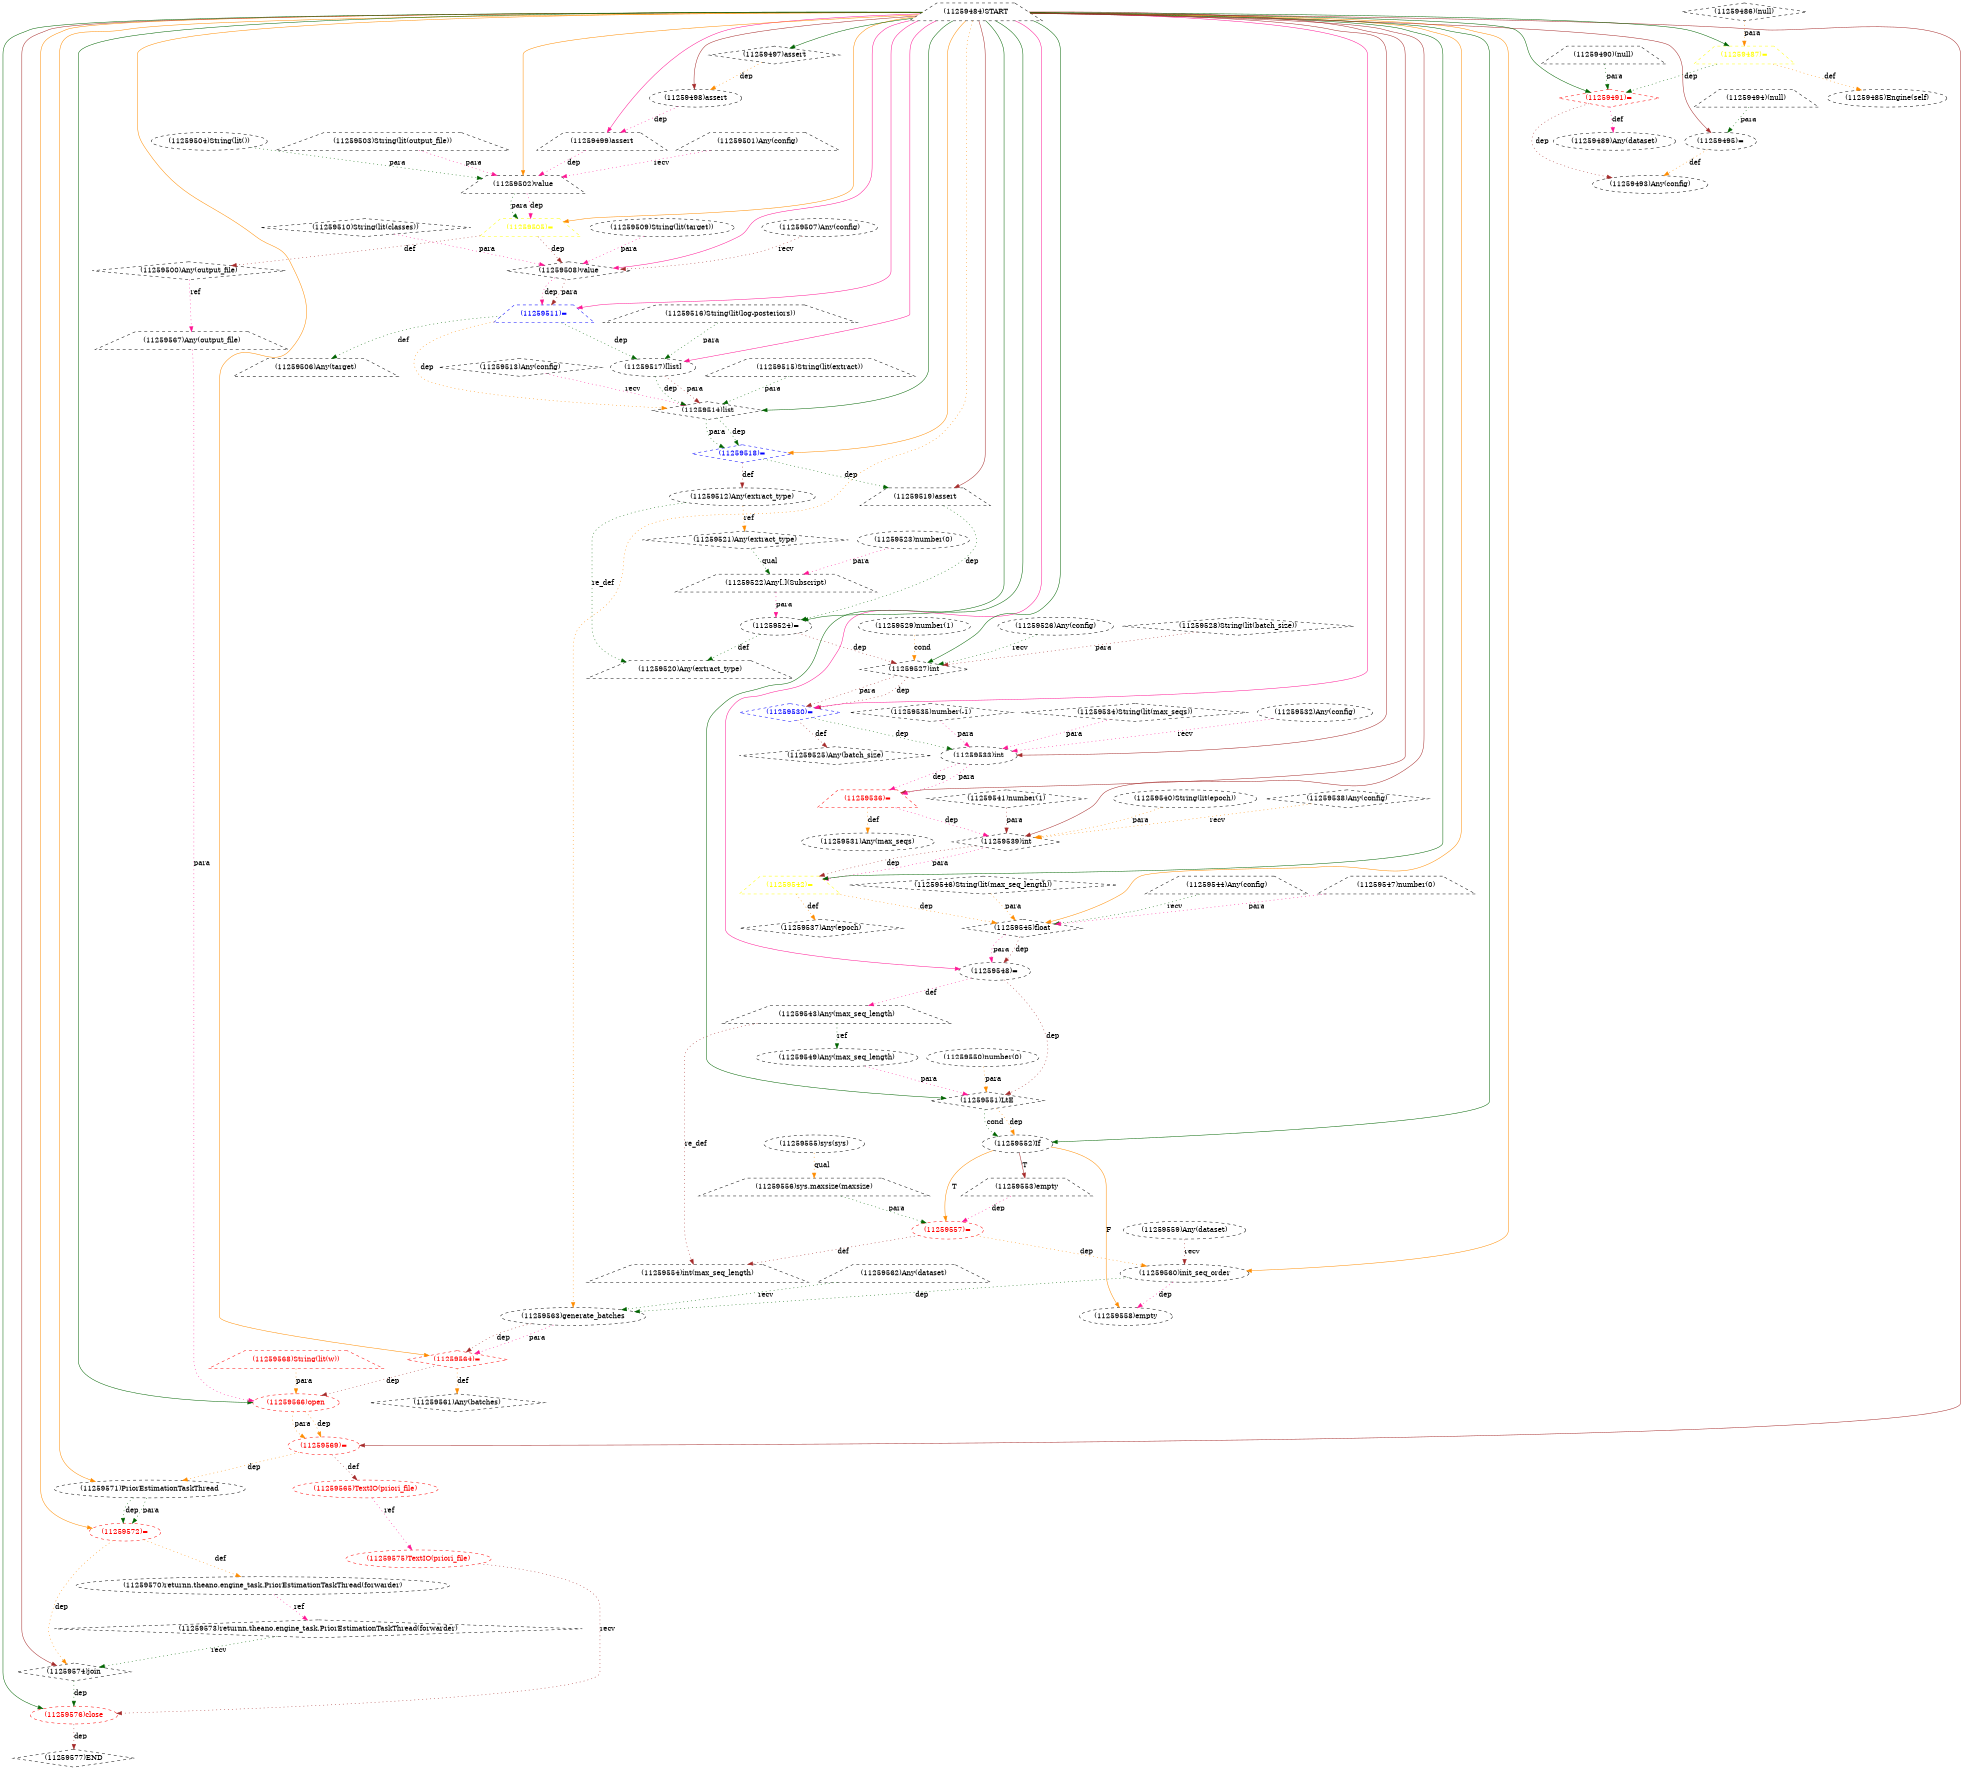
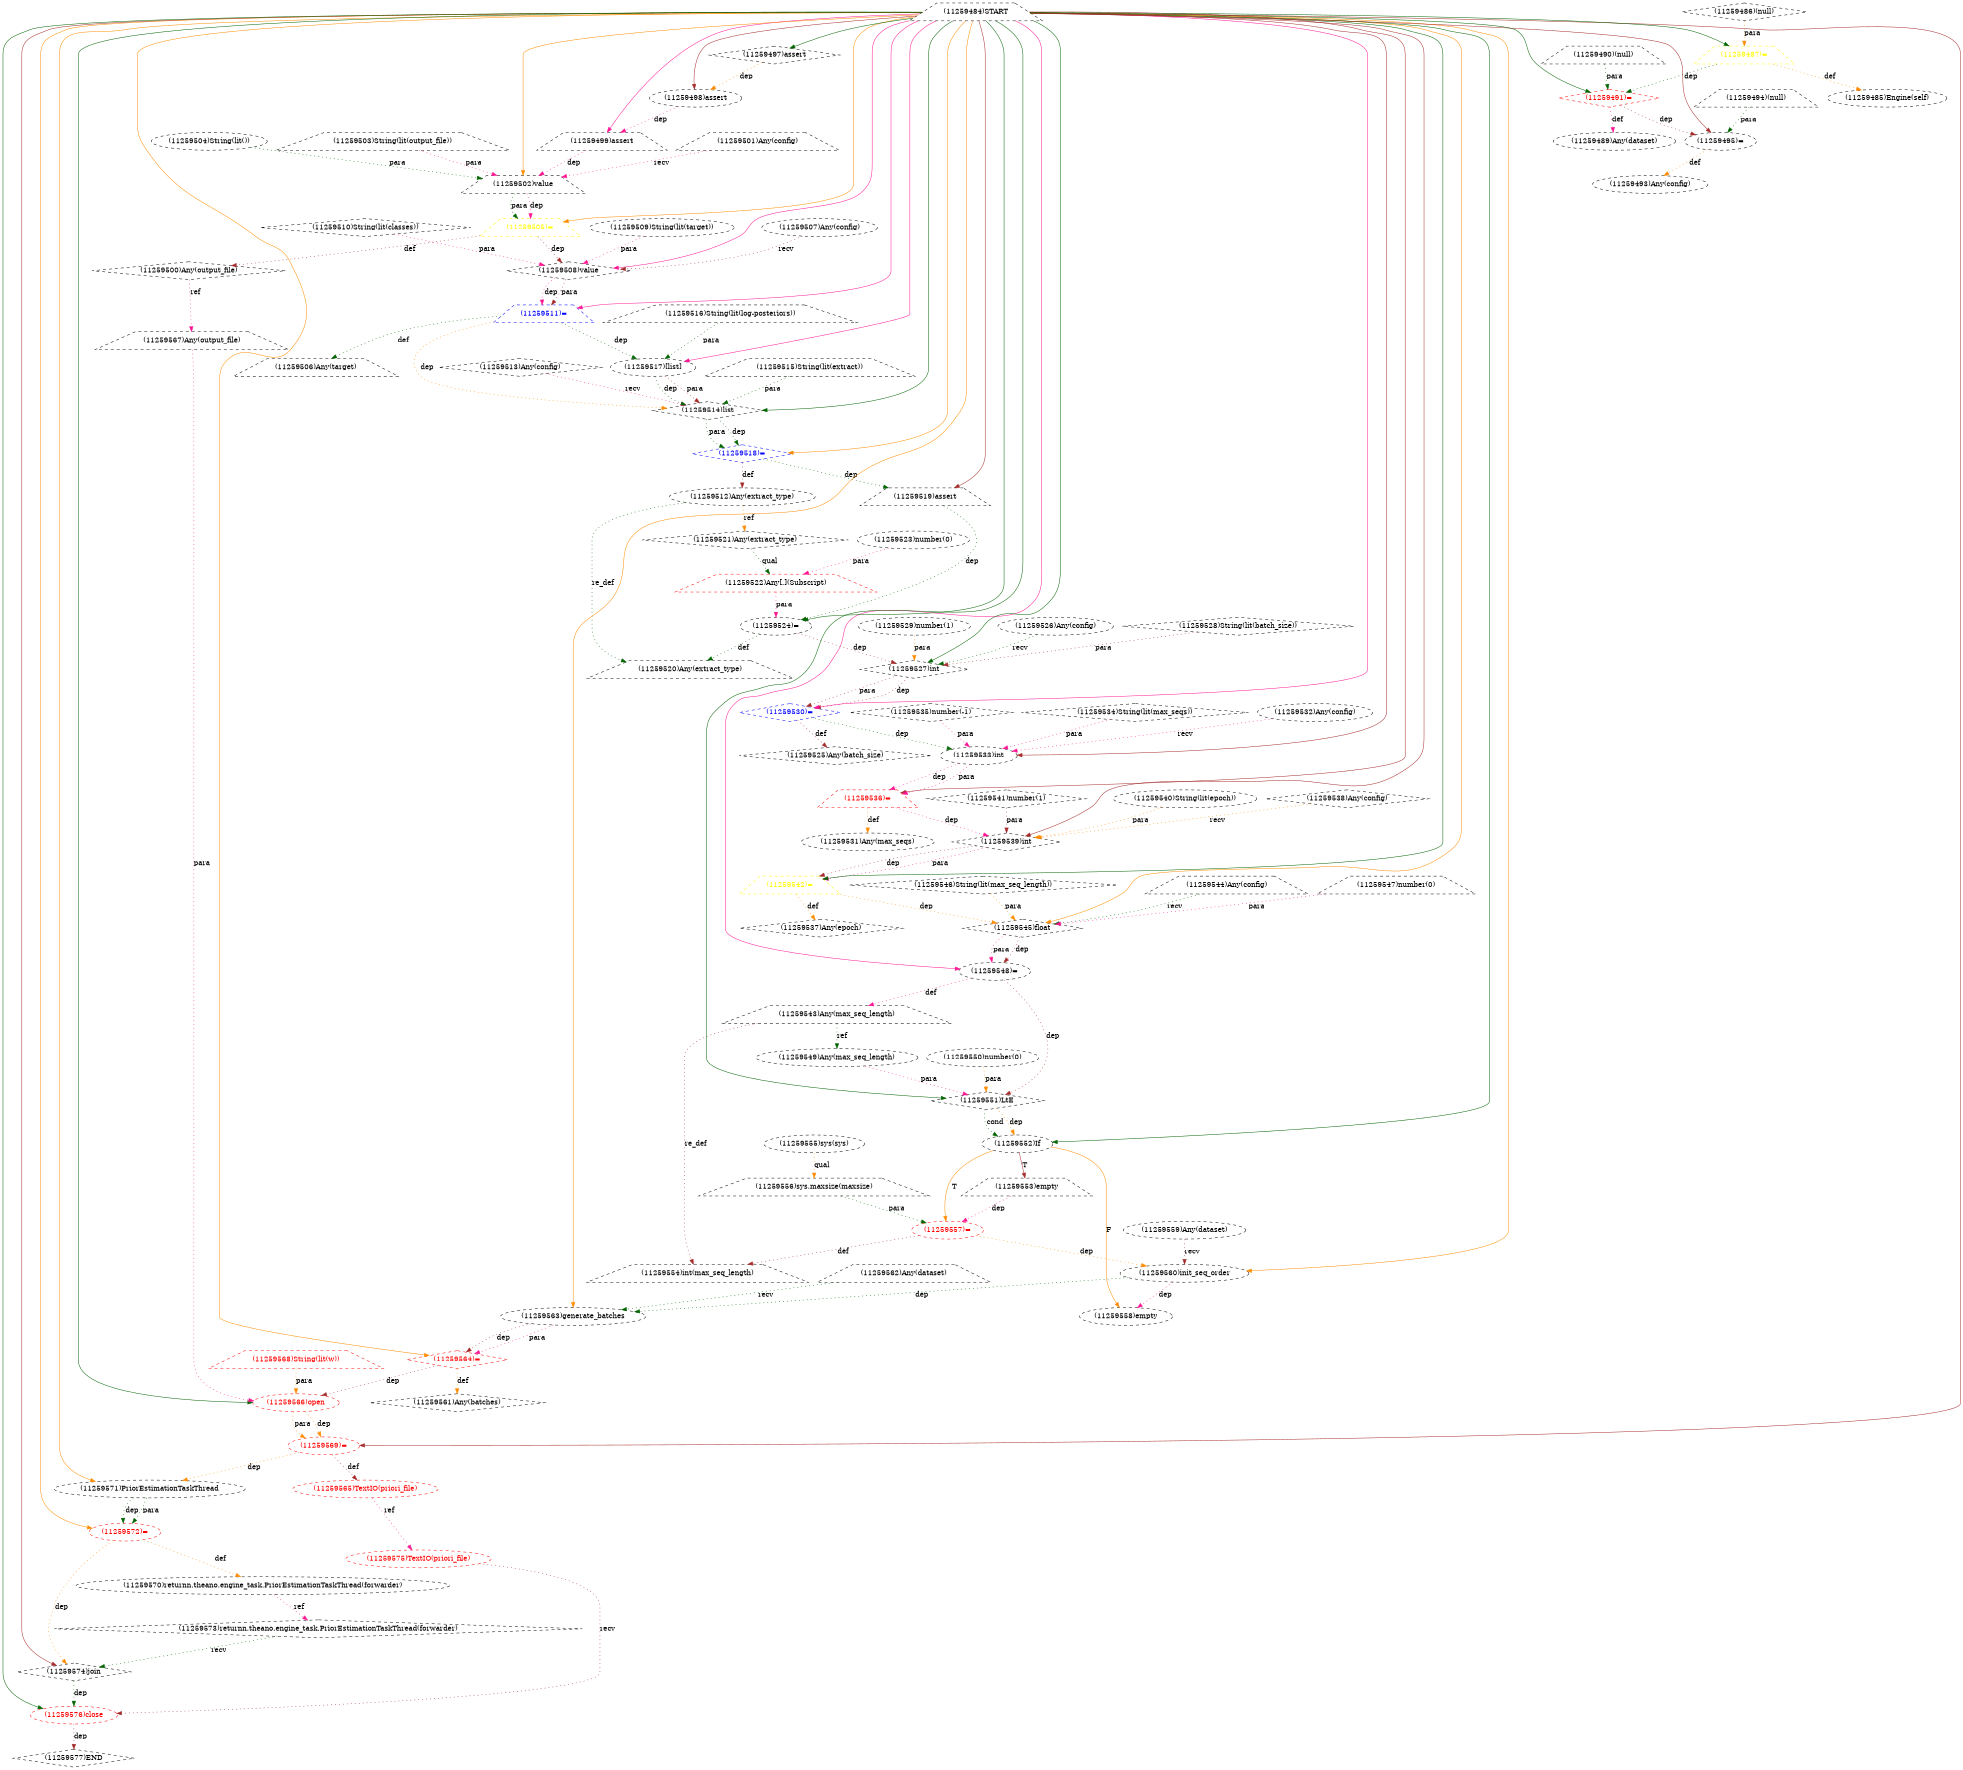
edge "(11259491)=" -> "(11259493)Any(config)": now "(11259491)=" -> "(11259495)="
edge "(11259484)START" -> "(11259563)generate_batches": style dotted -> solid
node "(11259522)Any[.](Subscript)": color black -> red
edge "(11259529)number(1)" -> "(11259527)int": label "cond" -> "para"
